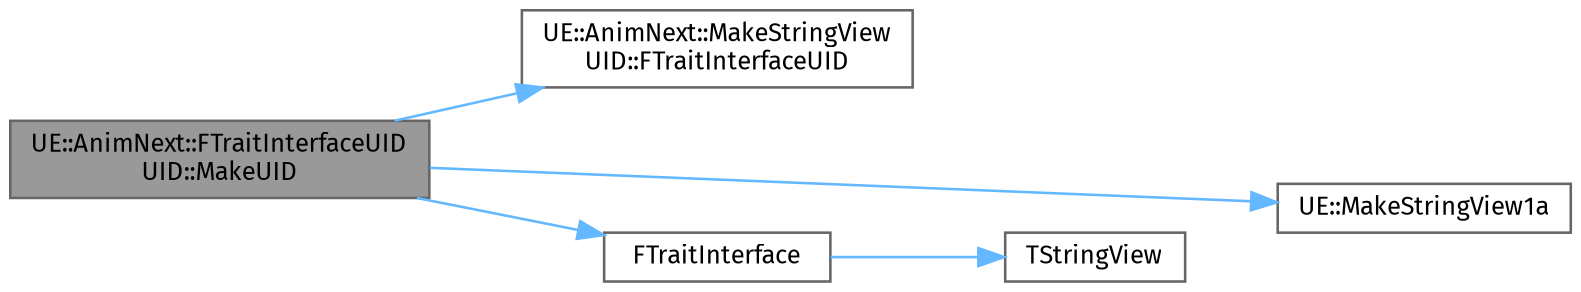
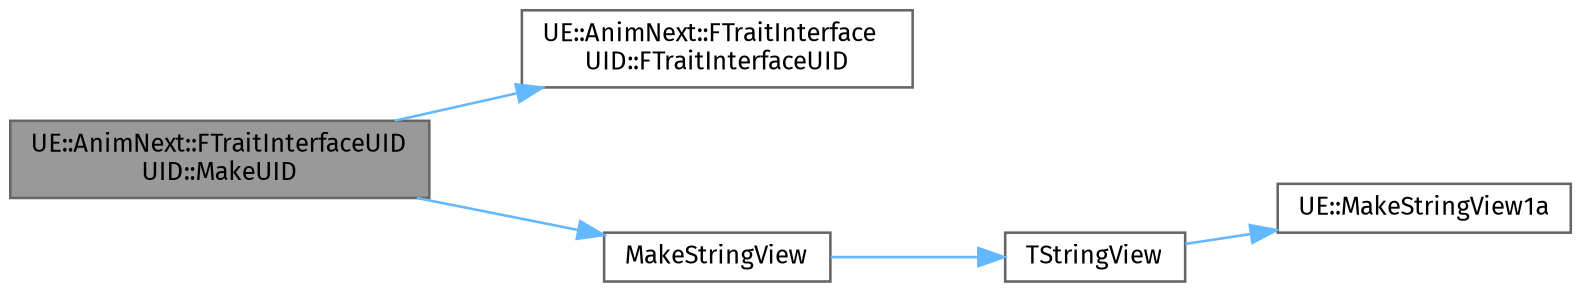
node "UE::AnimNext::MakeStringView UID::FTraitInterfaceUID": label "UE::AnimNext::MakeStringView UID::FTraitInterfaceUID" -> "UE::AnimNext::FTraitInterface UID::FTraitInterfaceUID"
edge "UE::AnimNext::FTraitInterfaceUID UID::MakeUID" -> "UE::MakeStringView1a": now "TStringView" -> "UE::MakeStringView1a"
node "FTraitInterface": label "FTraitInterface" -> "MakeStringView"
